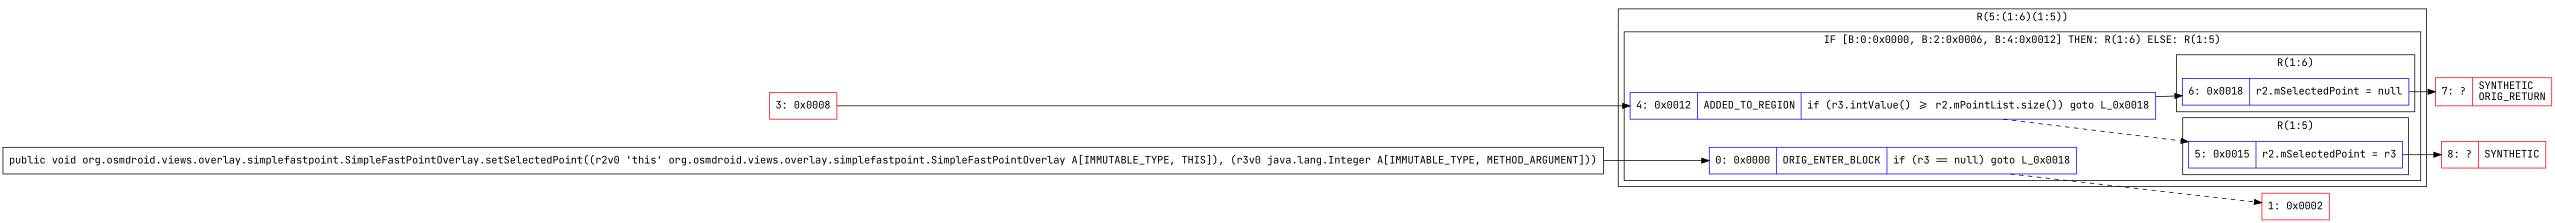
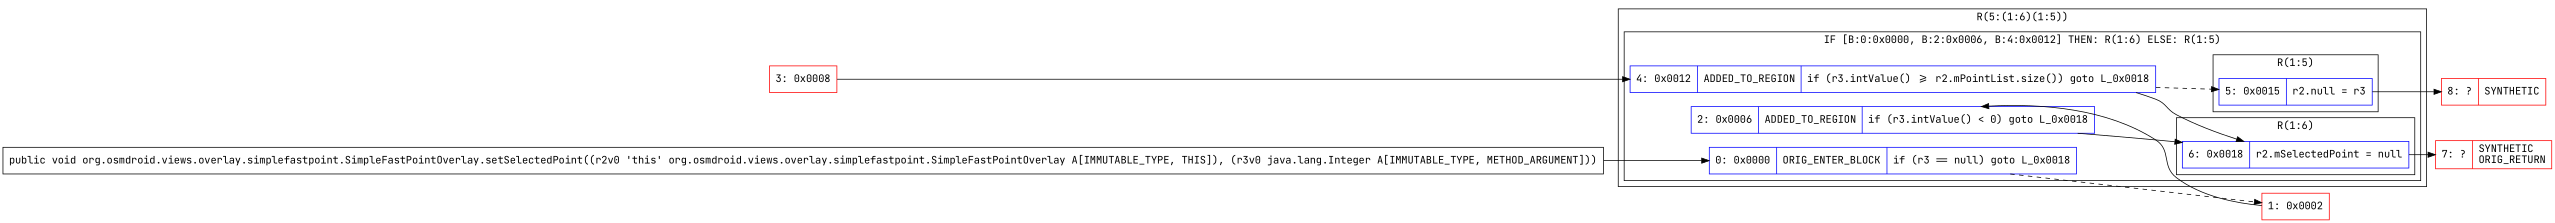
node "2: 0x0006": added
node "5: 0x0015": text "r2.mSelectedPoint = r3" -> "r2.null = r3"
